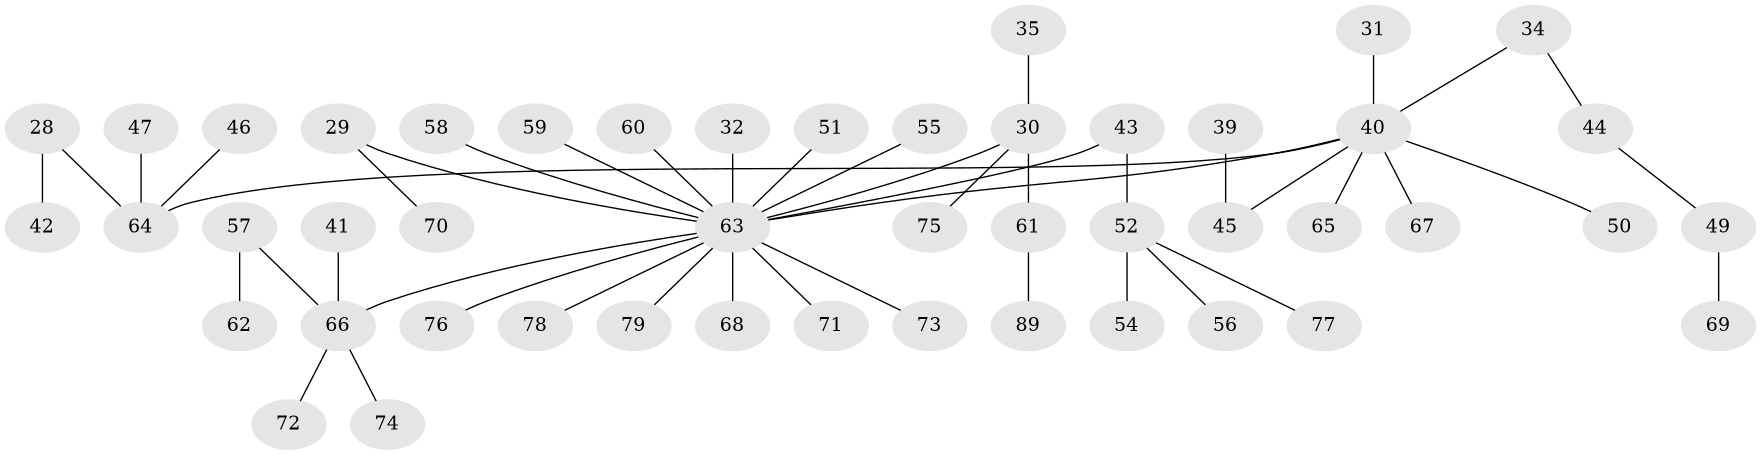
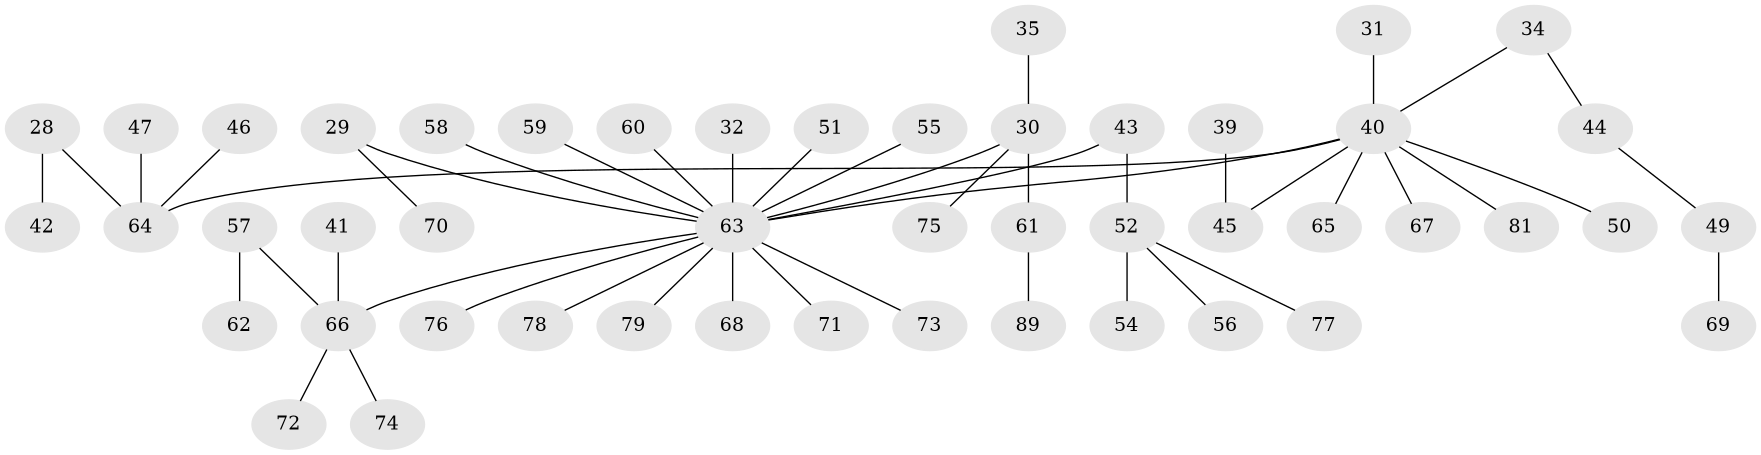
node "81": added
